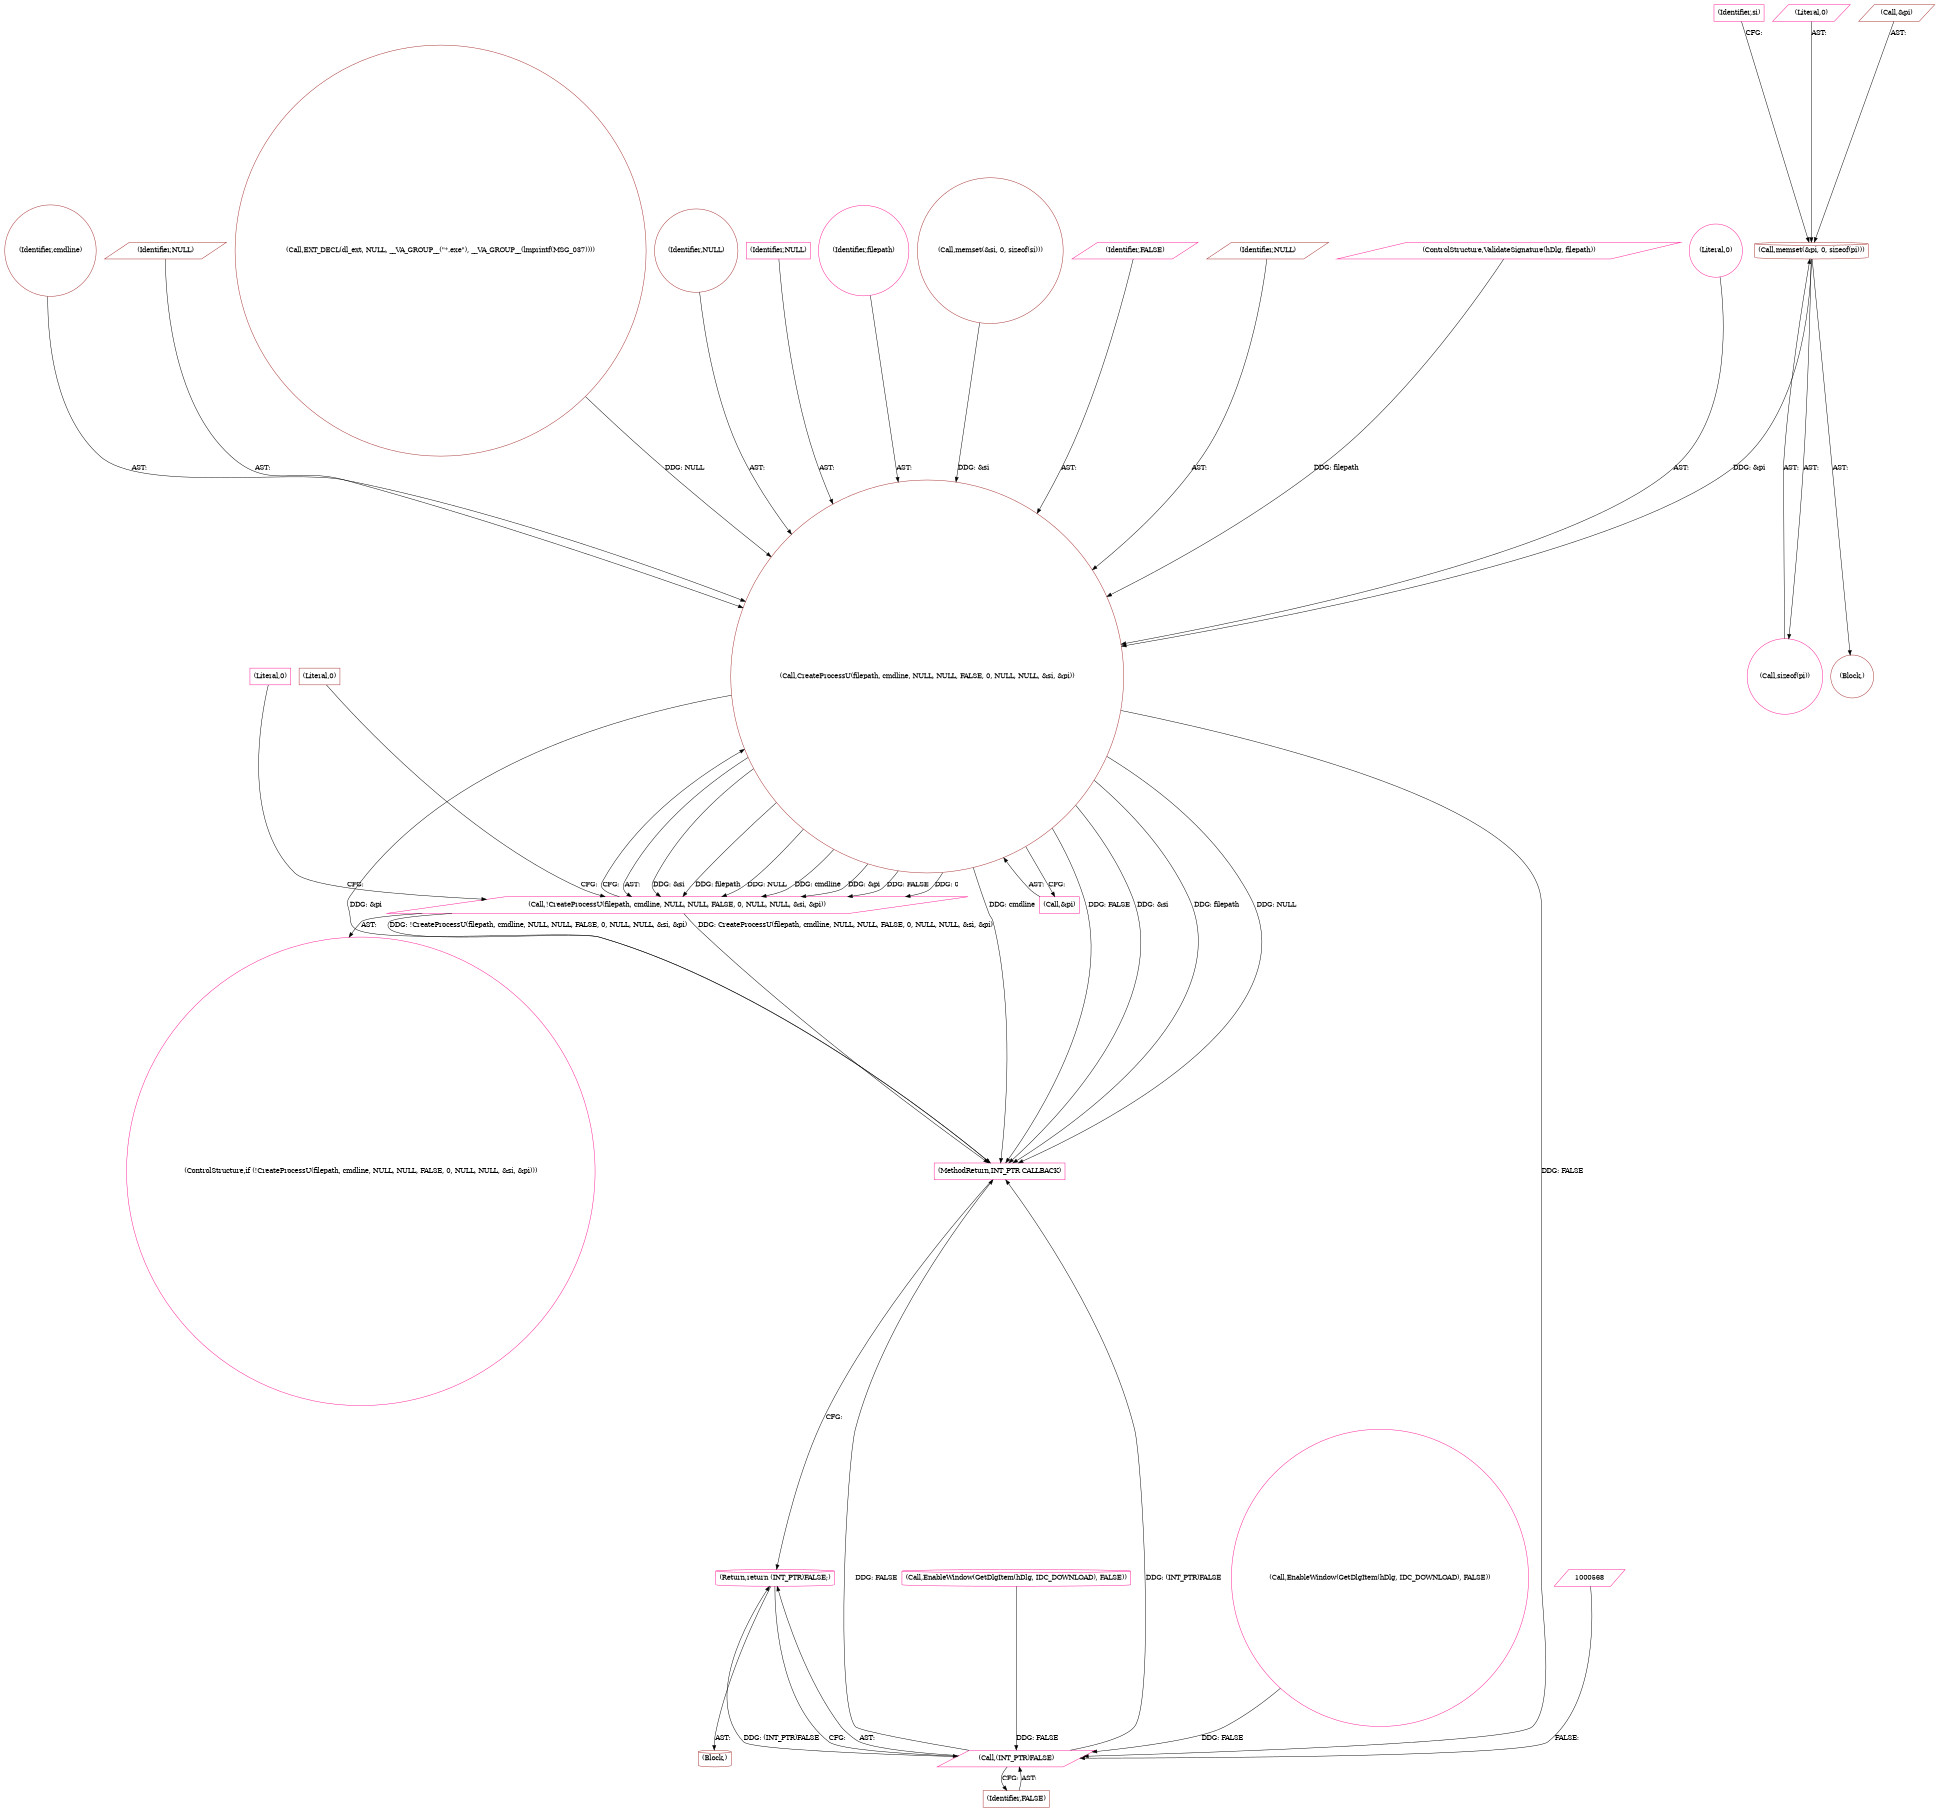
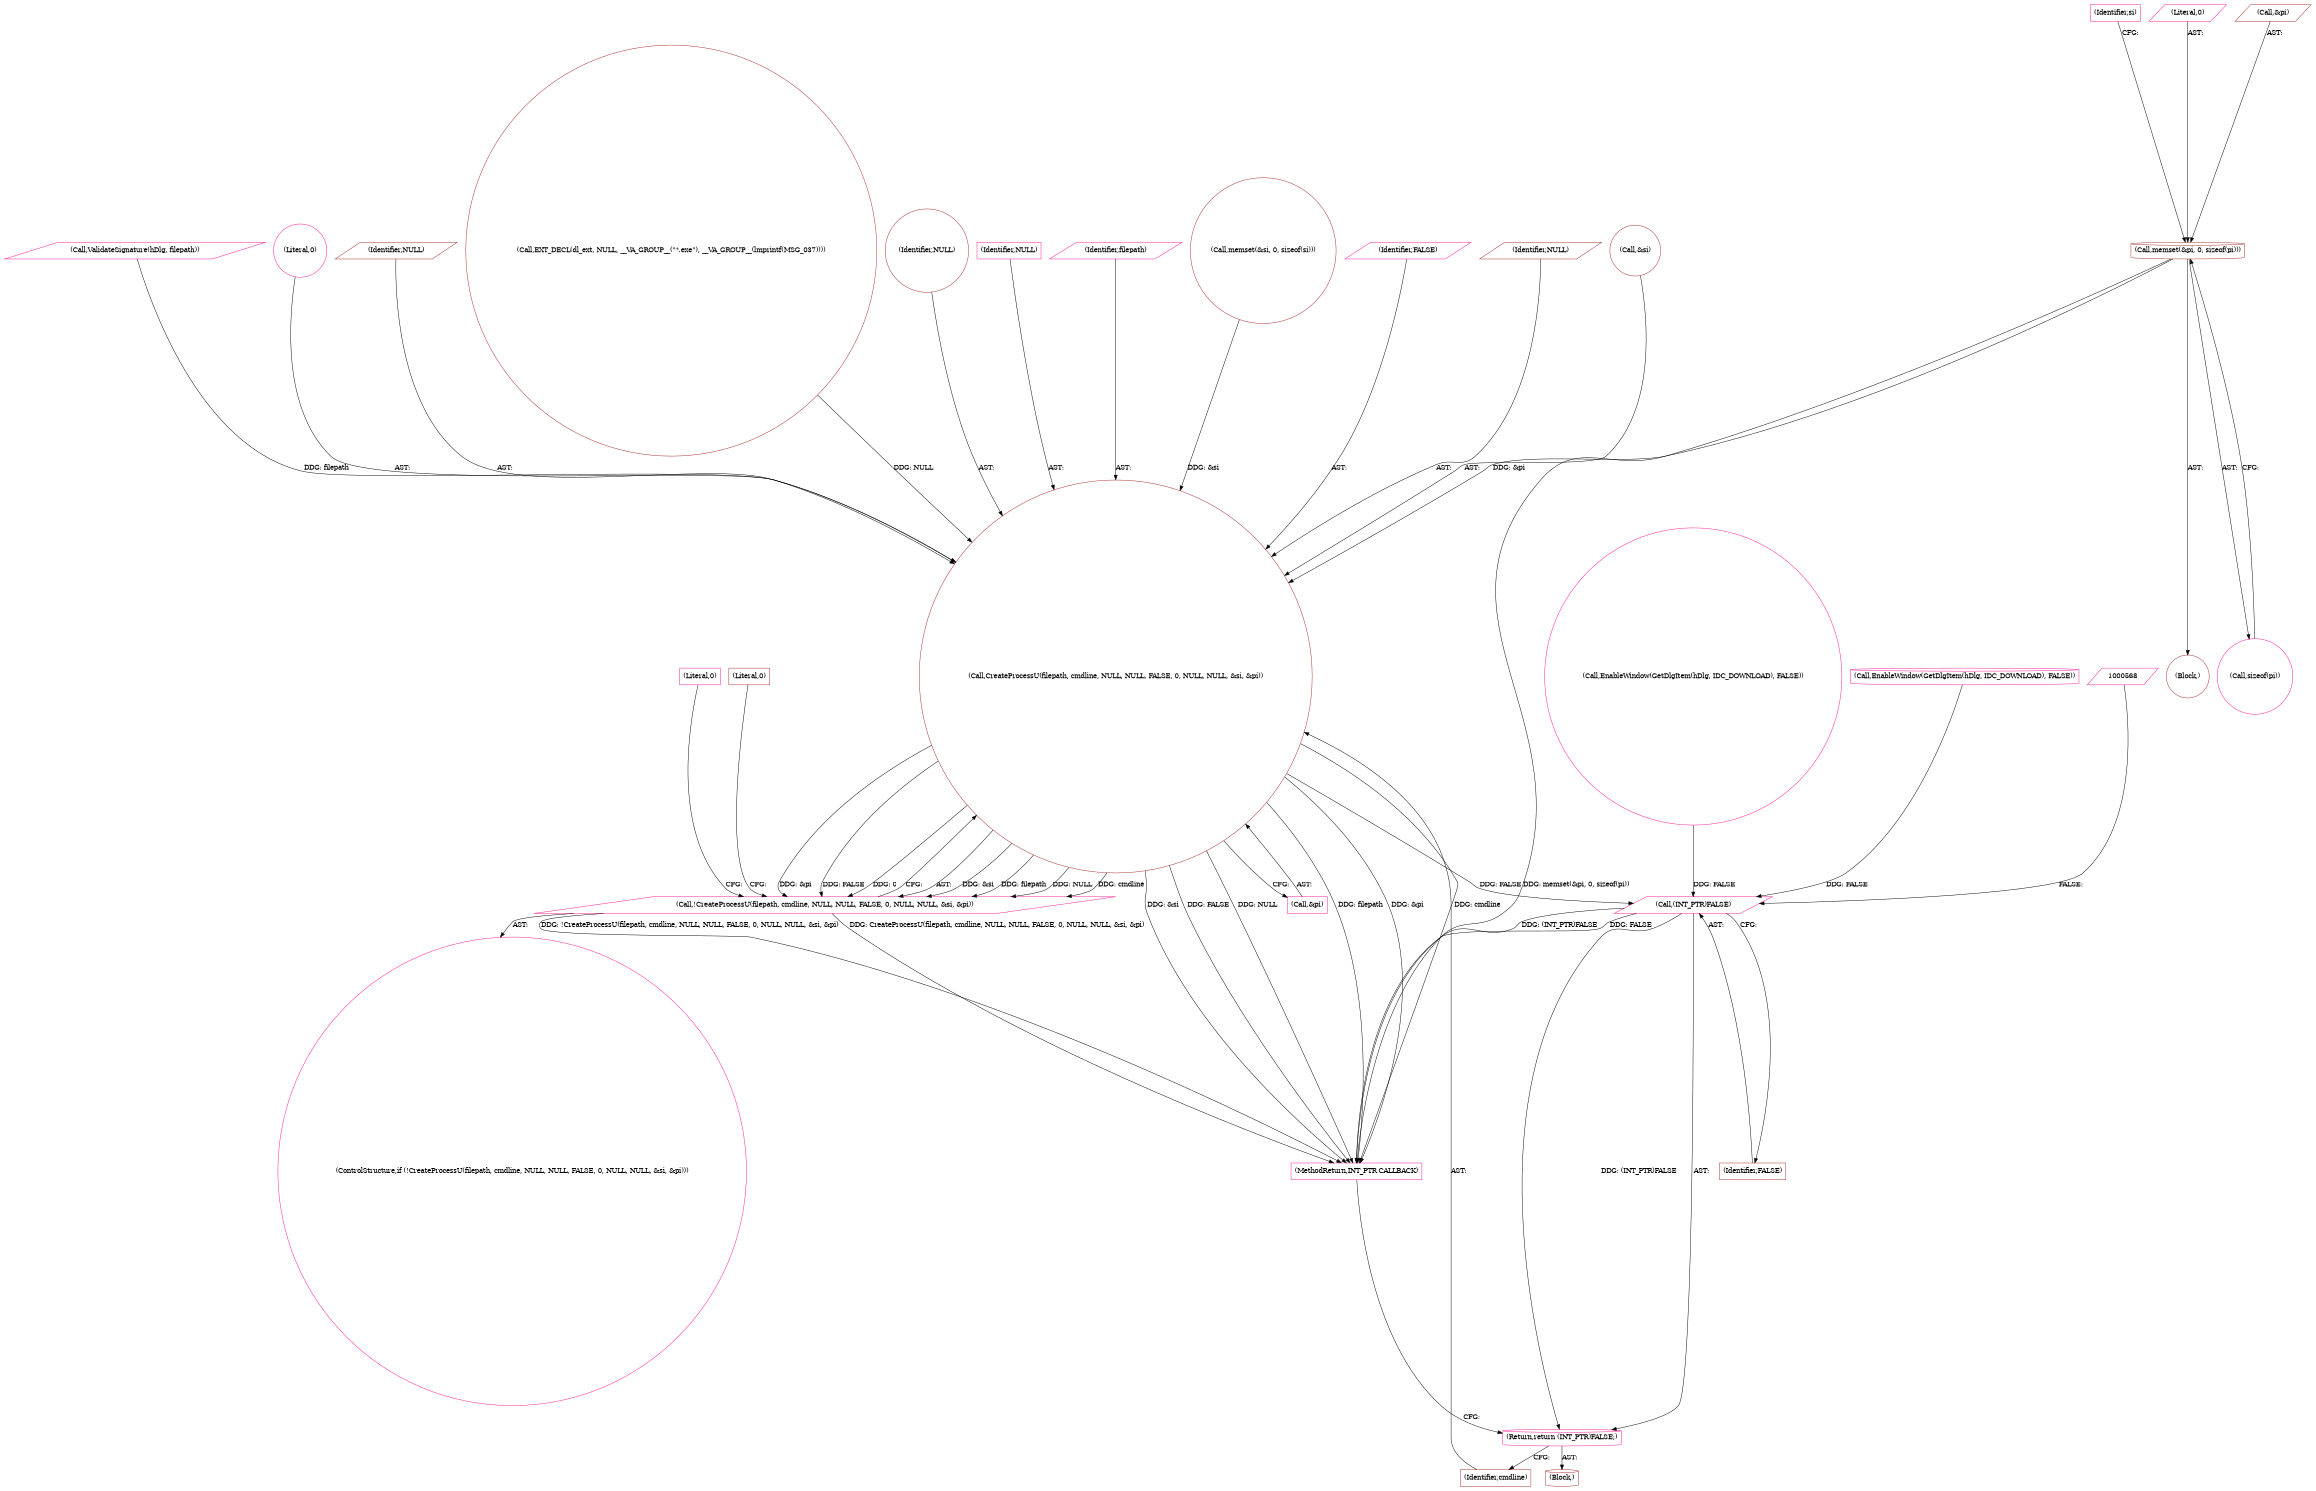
node "(Identifier,cmdline)": shape circle -> box
node "(Identifier,filepath)": shape circle -> parallelogram
node "(ControlStructure,ValidateSignature(hDlg, filepath))": label "(ControlStructure,ValidateSignature(hDlg, filepath))" -> "(Call,ValidateSignature(hDlg, filepath))"
node "(Call,&si)": added
edge "(Call,sizeof(pi))" -> "(Call,memset(&pi, 0, sizeof(pi)))": label "AST: " -> "CFG: "
edge "(Call,memset(&pi, 0, sizeof(pi)))" -> "(MethodReturn,INT_PTR CALLBACK)": added, label "DDG: memset(&pi, 0, sizeof(pi))"
edge "(Return,return (INT_PTR)FALSE;)" -> "(Call,(INT_PTR)FALSE)": now "(Return,return (INT_PTR)FALSE;)" -> "(Identifier,cmdline)"
